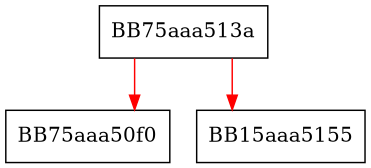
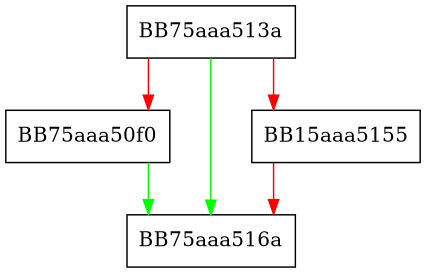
node "BB75aaa516a": added
